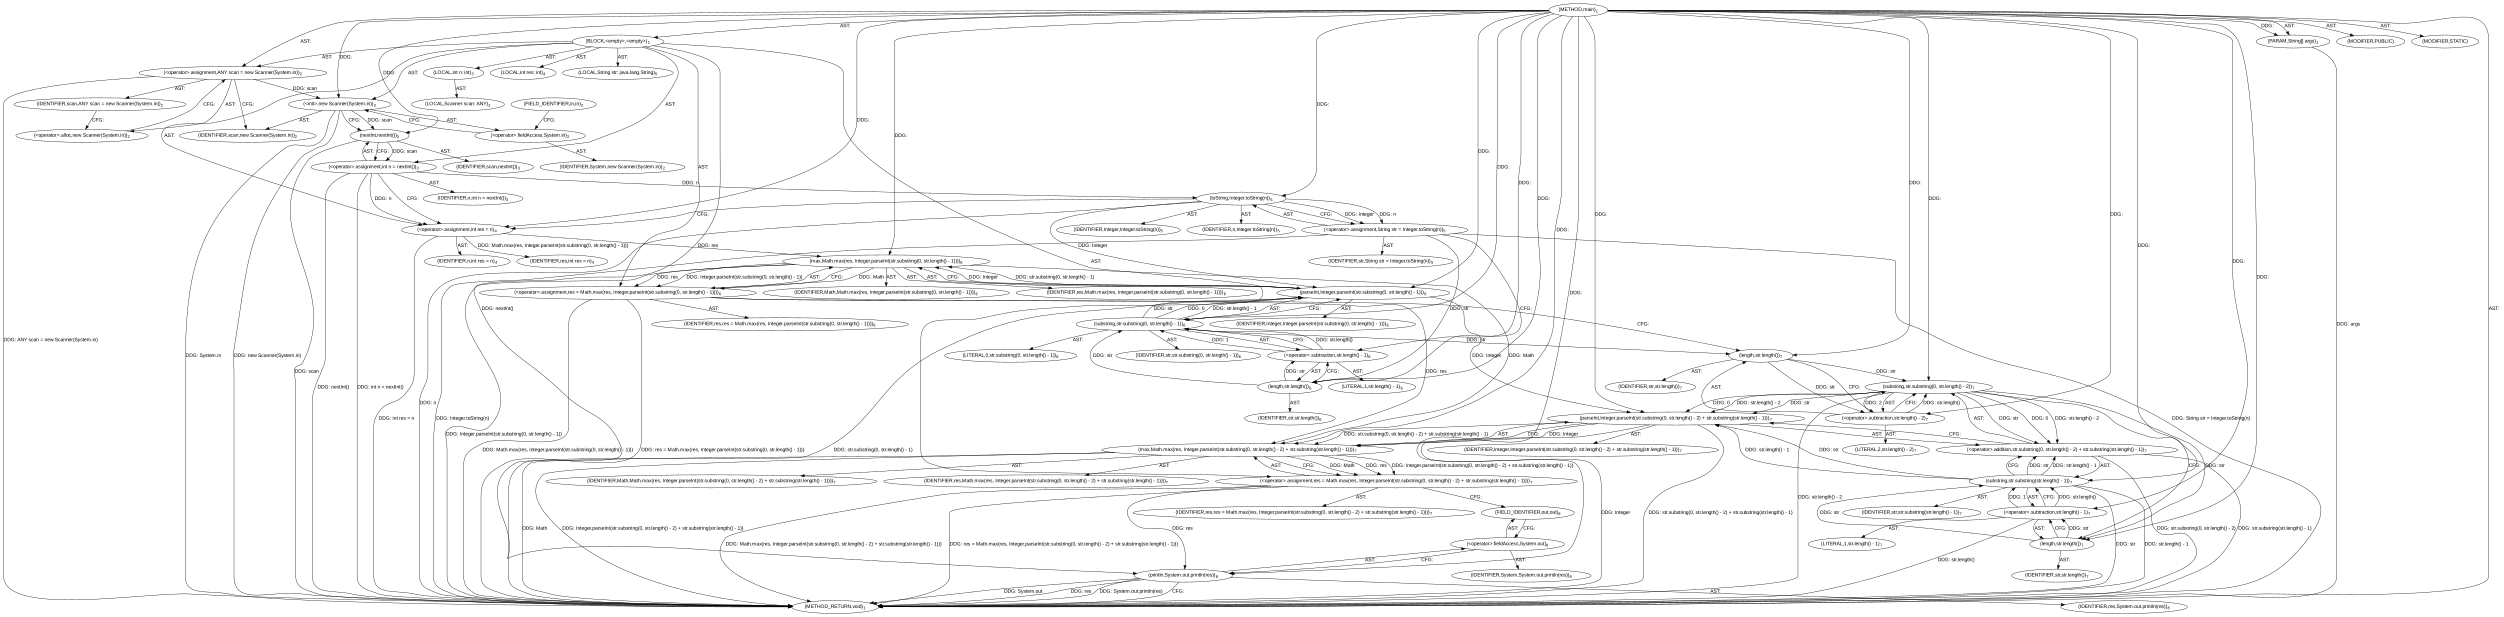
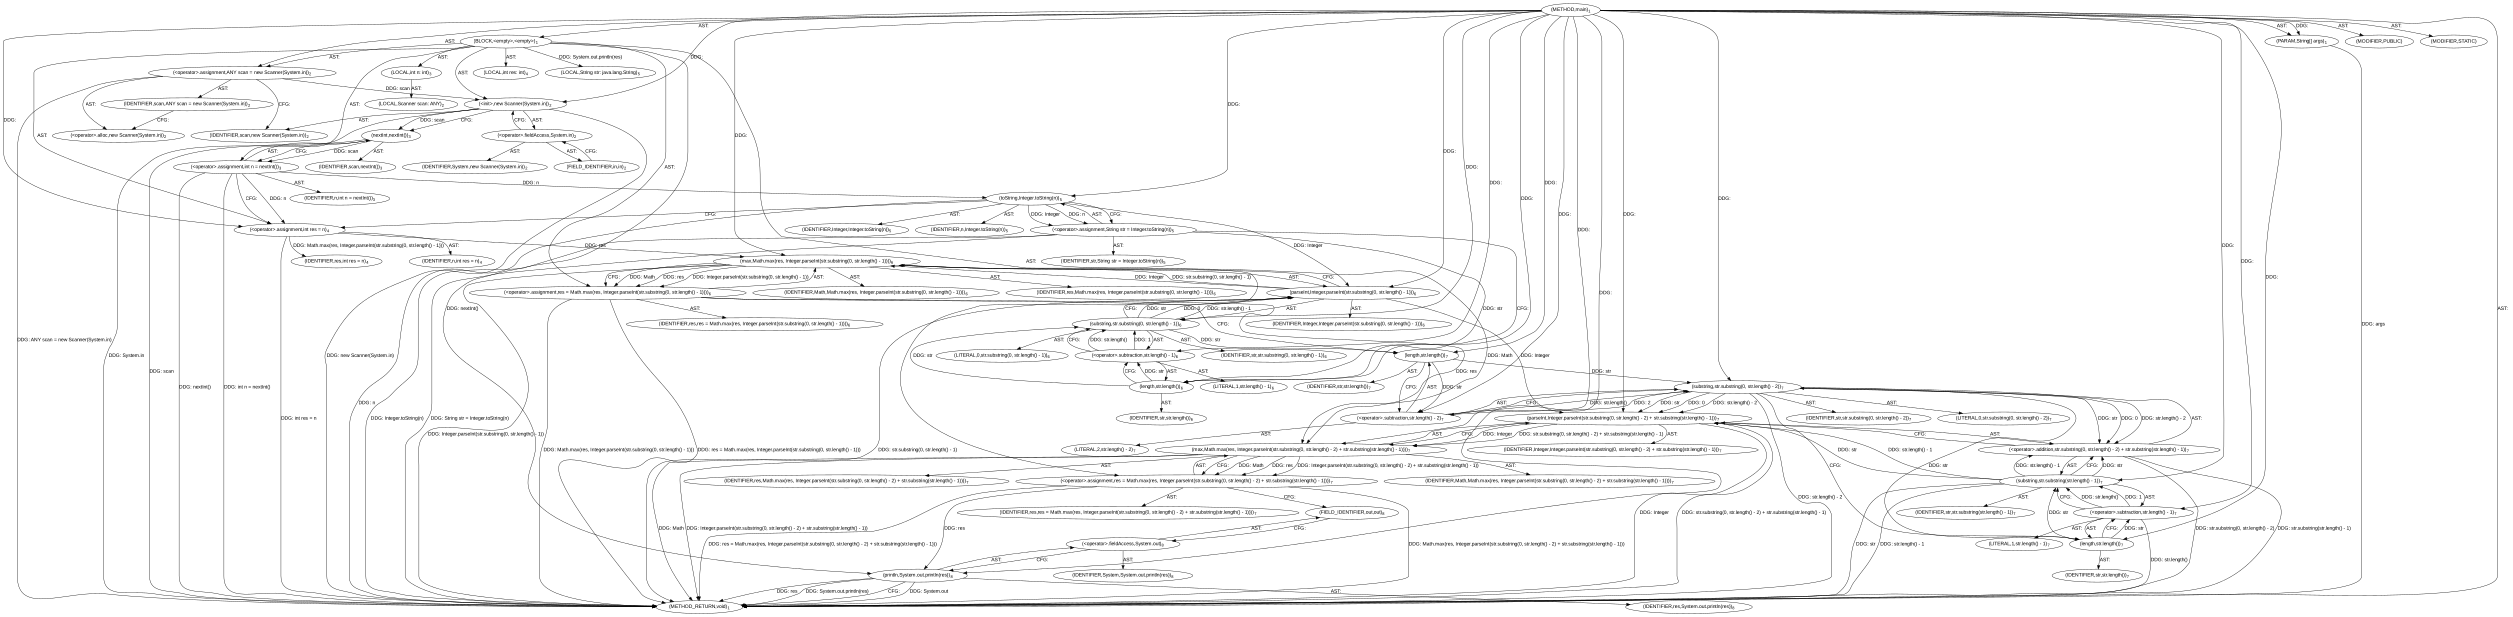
edge "(METHOD,main)" -> "(nextInt,nextInt())": removed, label "DDG:"
edge "(BLOCK,<empty>,<empty>)" -> "(LOCAL,String str: java.lang.String)": label "AST: " -> "DDG: System.out.println(res)"
edge "(<operator>.alloc,new Scanner(System.in))" -> "(<operator>.assignment,ANY scan = new Scanner(System.in))": removed, label "CFG:"
edge "(<operator>.fieldAccess,System.in)" -> "(FIELD_IDENTIFIER,in,in)": added, label "AST:"
node "(IDENTIFIER,str,str.substring(0, str.length() - 2))": added
node "(LITERAL,0,str.substring(0, str.length() - 2))": added
